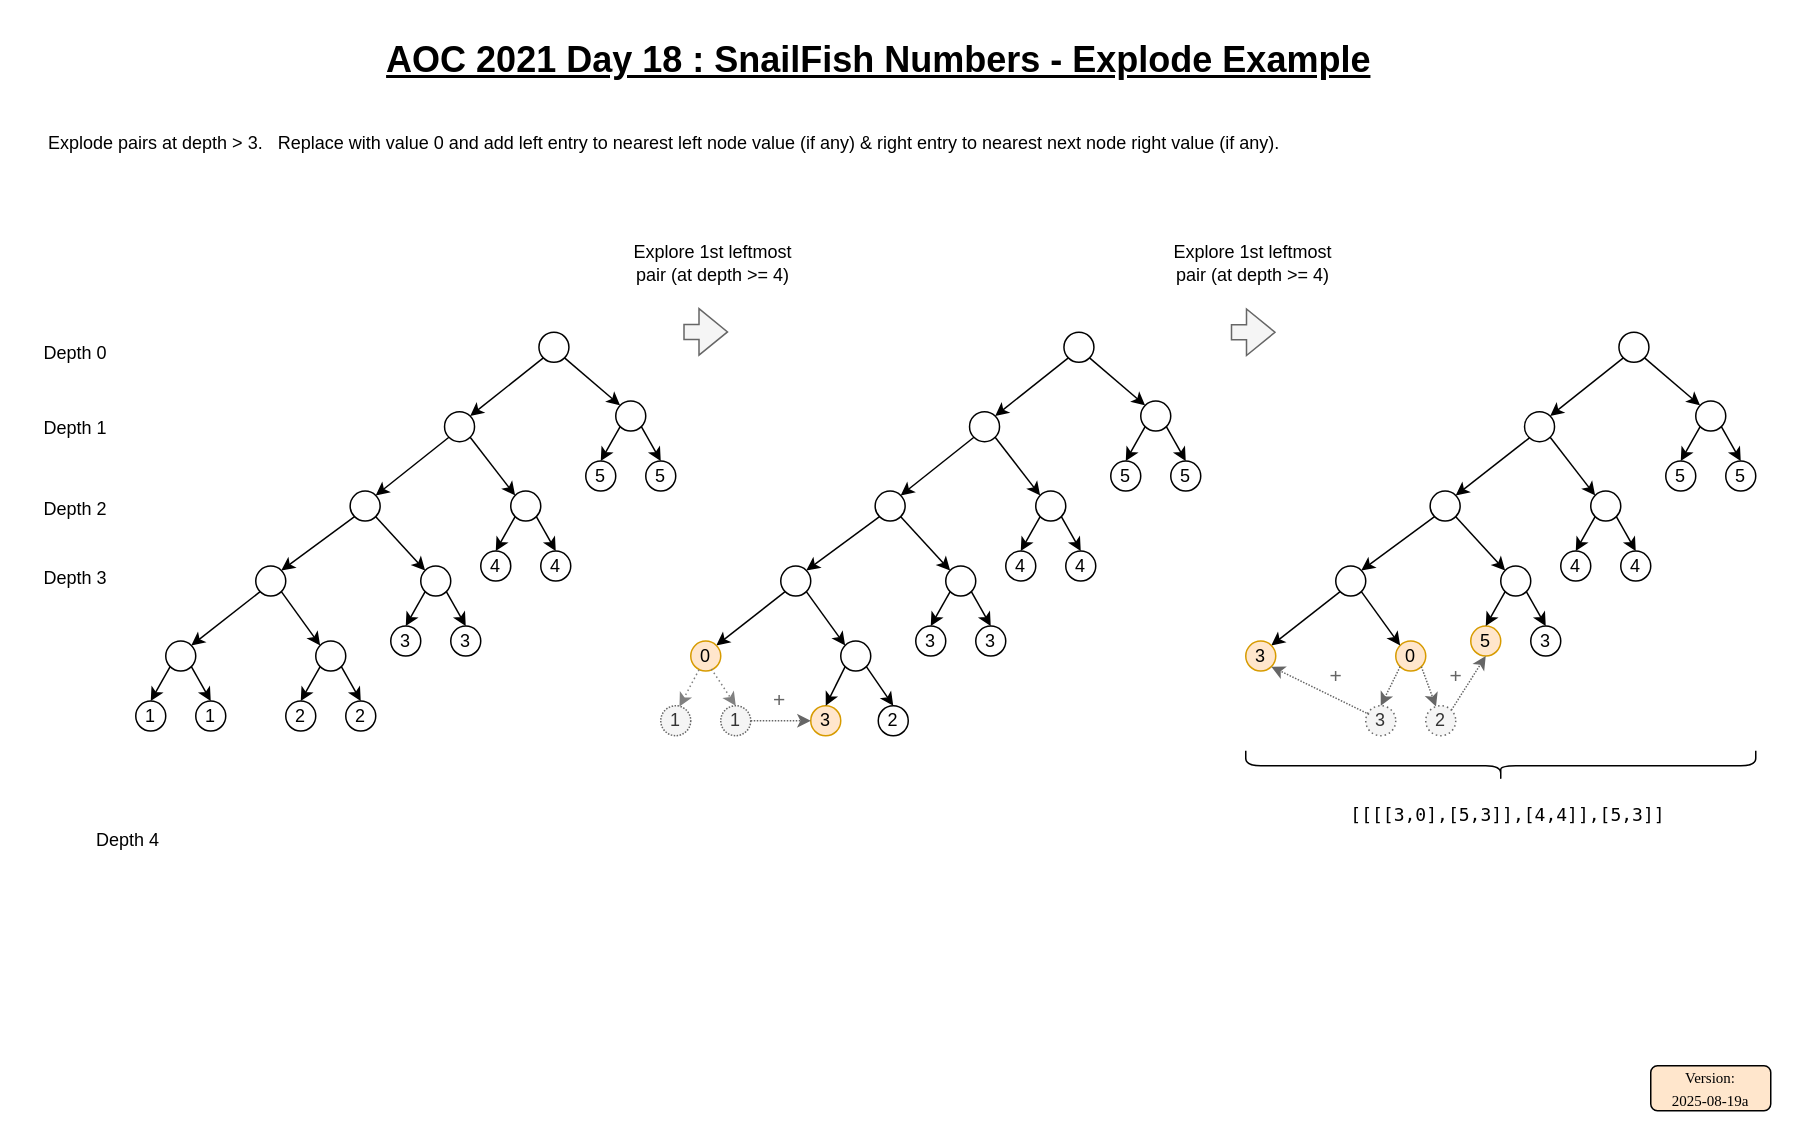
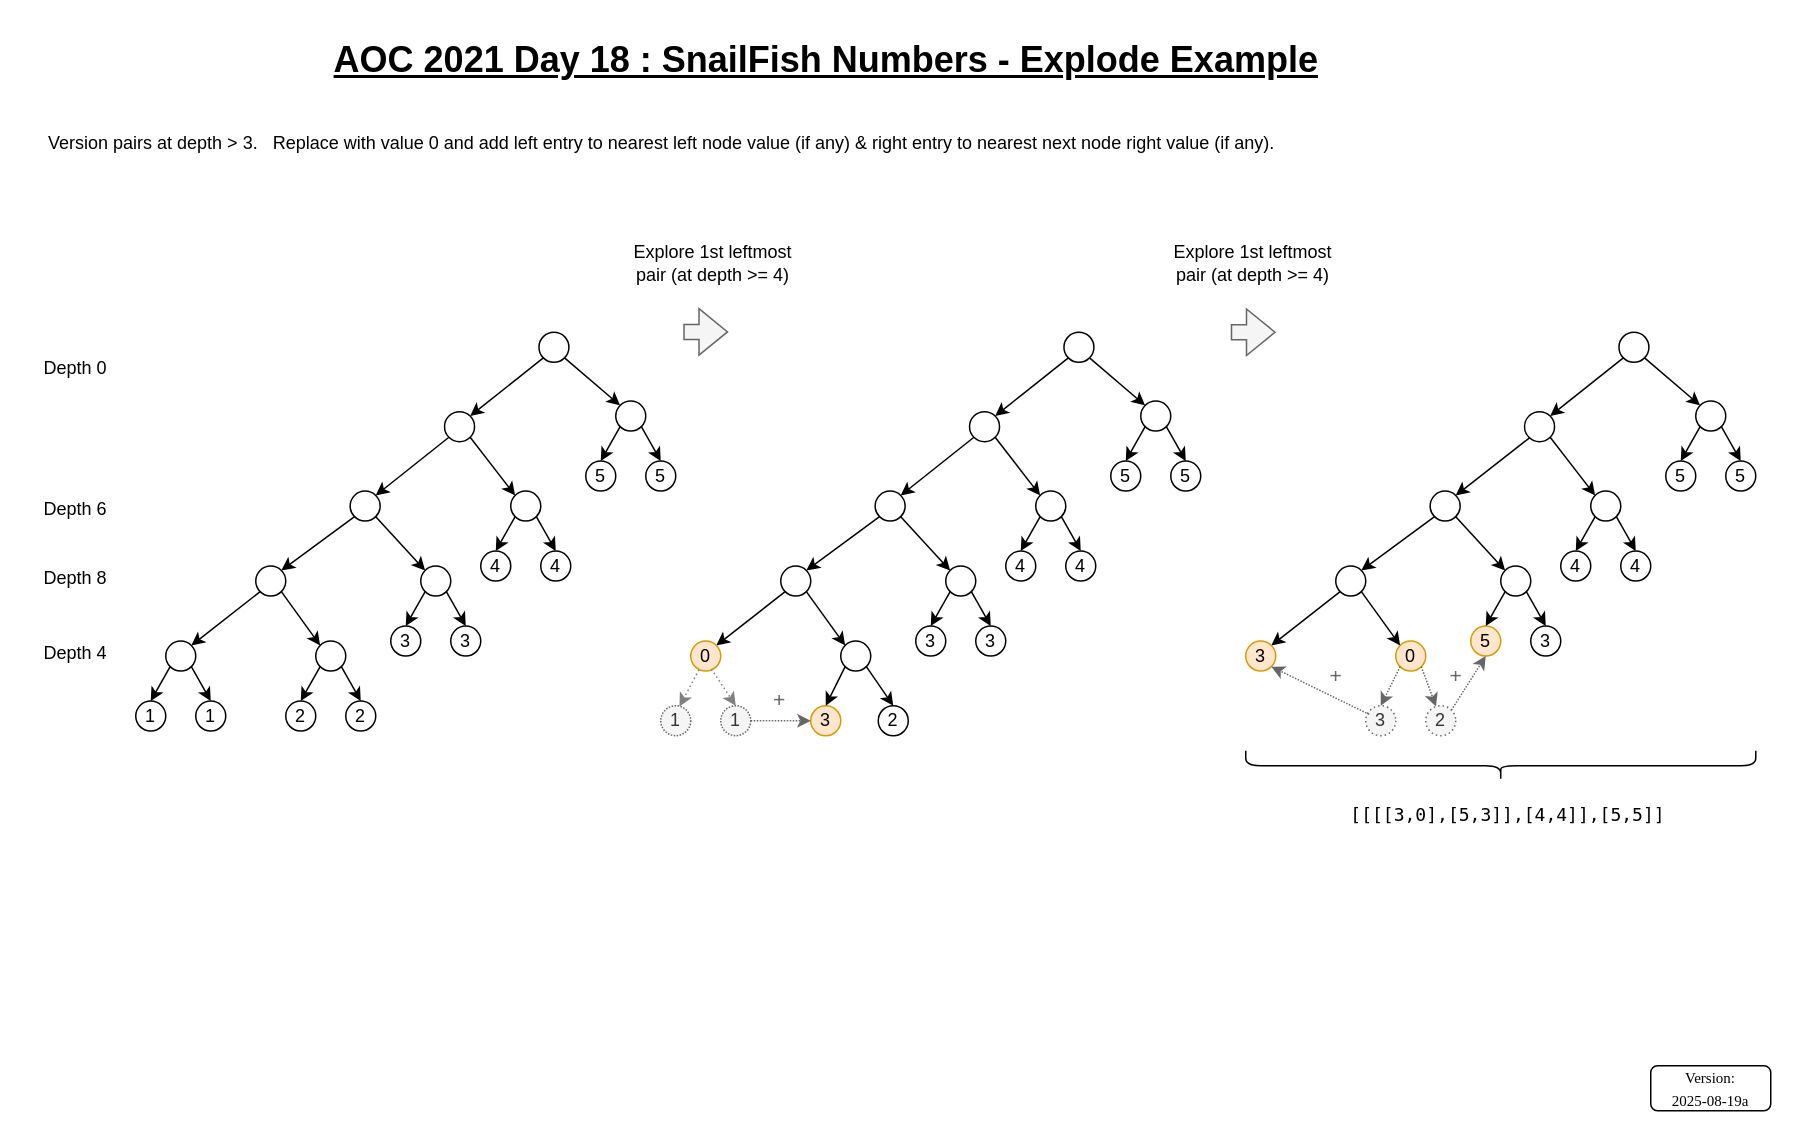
node "AOC 2021 Day 18 : SnailFish Numbers - Explode Example": moved (878, 61) -> (826, 61)
node "Explode pairs at depth > 3. Replace with value 0 and add left entry to nearest left node value (if any) & right entry to nearest next node right value (if any).": label "Explode pairs at depth > 3. Replace with value 0 and add left entry to nearest left node value (if any) & right entry to nearest next node right value (if any)." -> "Version pairs at depth > 3. Replace with value 0 and add left entry to nearest left node value (if any) & right entry to nearest next node right value (if any)."
node "Depth 0": moved (76, 353) -> (76, 368)
node "Depth 1": removed
node "Depth 2": label "Depth 2" -> "Depth 6"
node "Depth 3": label "Depth 3" -> "Depth 8"
node "[[[[3,0],[5,3]],[4,4]],[5,3]]": label "[[[[3,0],[5,3]],[4,4]],[5,3]]" -> "[[[[3,0],[5,3]],[4,4]],[5,5]]"
node "Depth 4": moved (128, 841) -> (76, 653)
node "Version: 2025-08-19a": fillcolor #ffe6cc -> #ffffff
